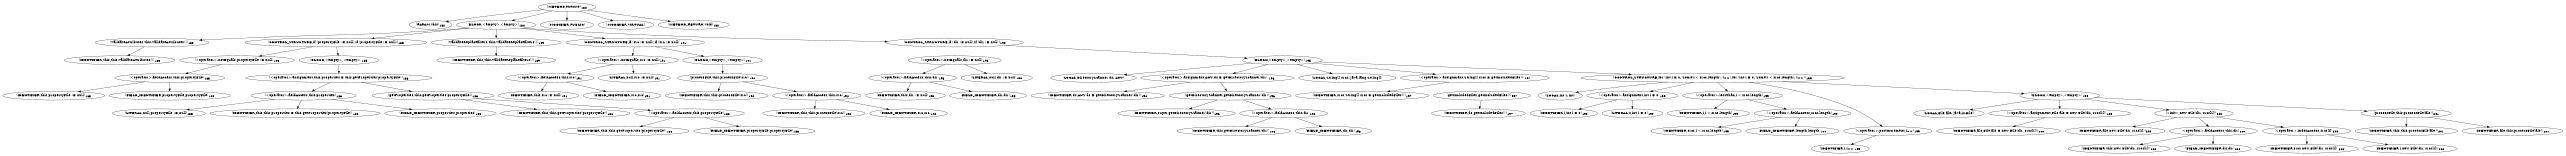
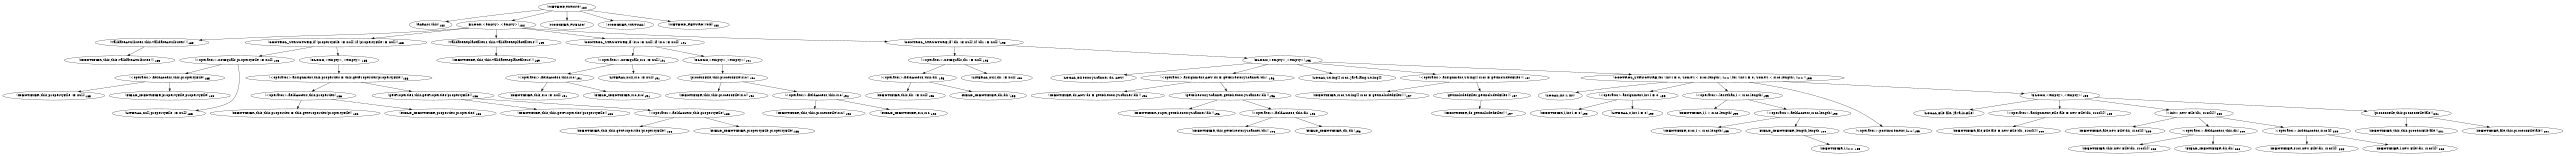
edge "(CONTROL_STRUCTURE,if (dir != null),if (dir != null))" -> "(<operator>.notEquals,dir != null)": added
edge "(<operator>.assignment,String[] srcs = getIncludedFiles())" -> "(getIncludedFiles,getIncludedFiles())": added
node "(getIncludedFiles,getIncludedFiles())": text "997" -> "197"
edge "(<operator>.fieldAccess,this.properties)" -> "(LITERAL,null,propertyFile != null)": now "(<operator>.notEquals,propertyFile != null)" -> "(LITERAL,null,propertyFile != null)"
edge "(<operator>.postIncrement,i++)" -> "(IDENTIFIER,i,i++)": now "(FIELD_IDENTIFIER,length,length)" -> "(IDENTIFIER,i,i++)"
